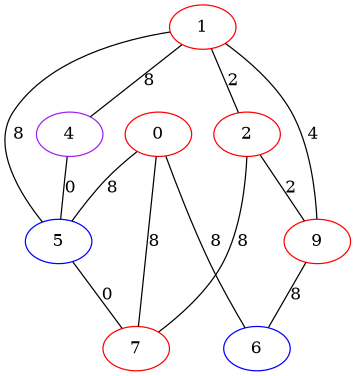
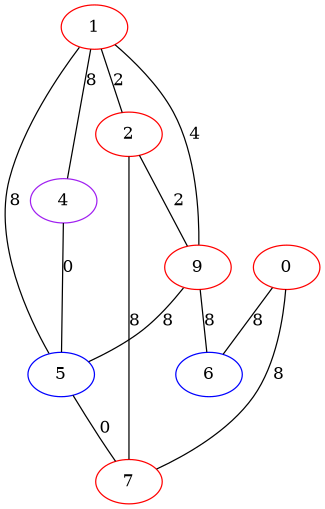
edge "0" -- "5": now "9" -- "5"
